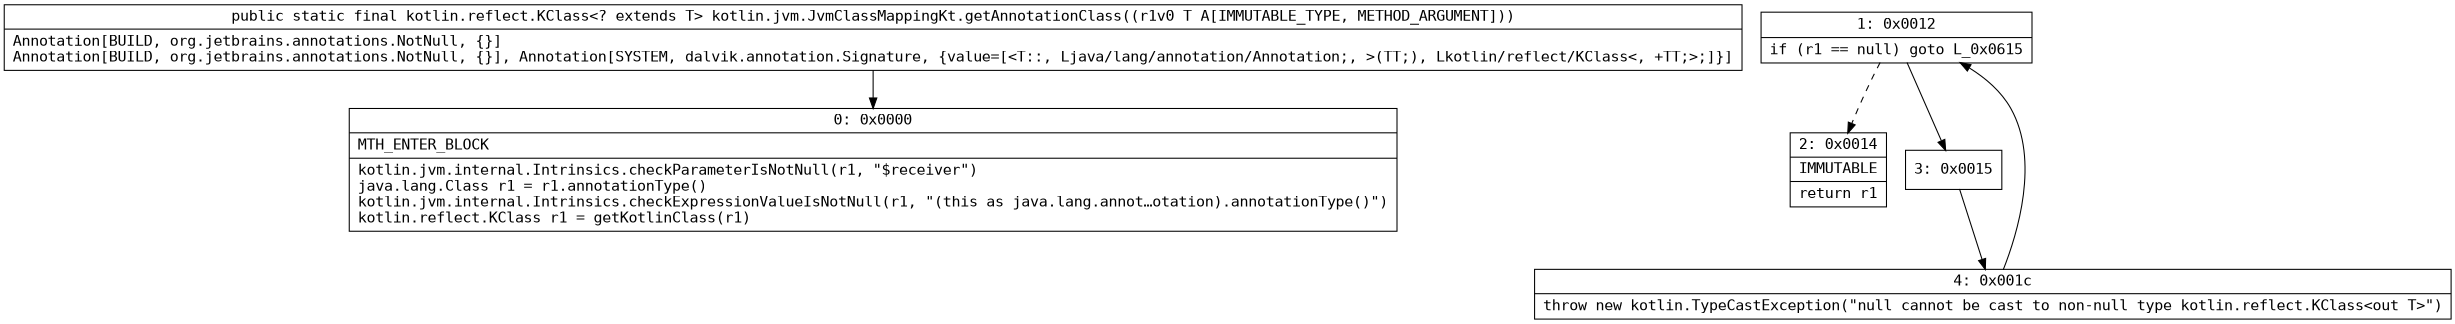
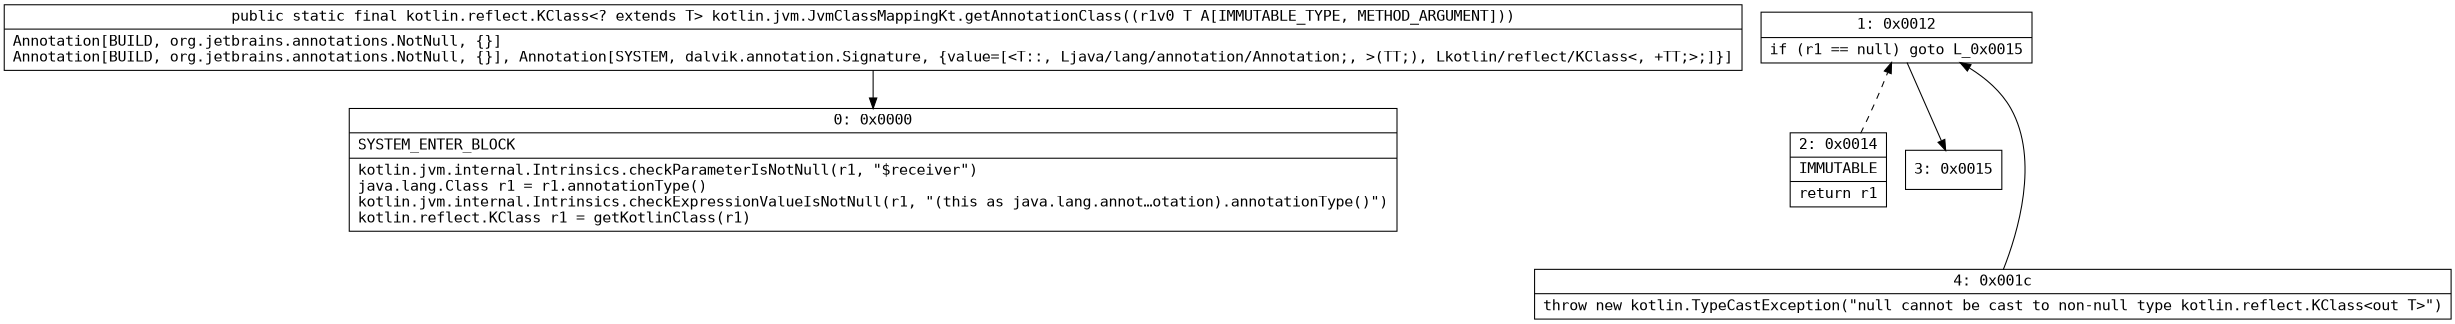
node "1: 0x0012": text "if (r1 == null) goto L_0x0615" -> "if (r1 == null) goto L_0x0015"
edge "1: 0x0012" -> "2: 0x0014": reversed
node "0: 0x0000": text "MTH_ENTER_BLOCK" -> "SYSTEM_ENTER_BLOCK"
edge "3: 0x0015" -> "4: 0x001c": removed
